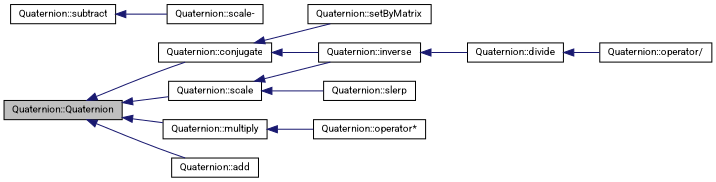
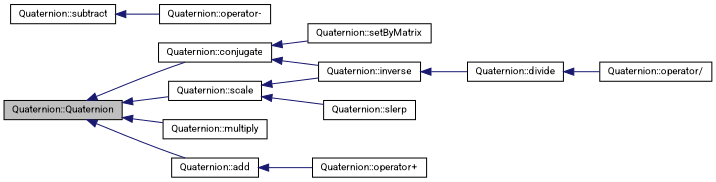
node "Quaternion::scale-": label "Quaternion::scale-" -> "Quaternion::operator-"
node "Quaternion::operator*": removed
node "Quaternion::operator+": added
